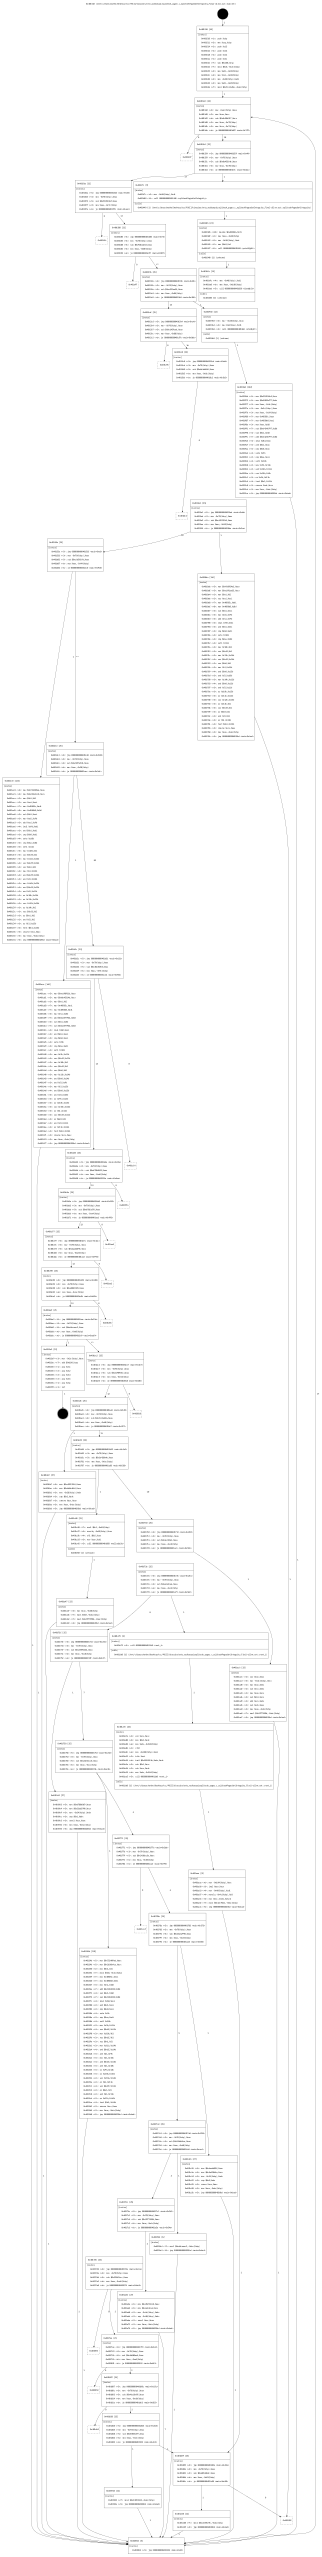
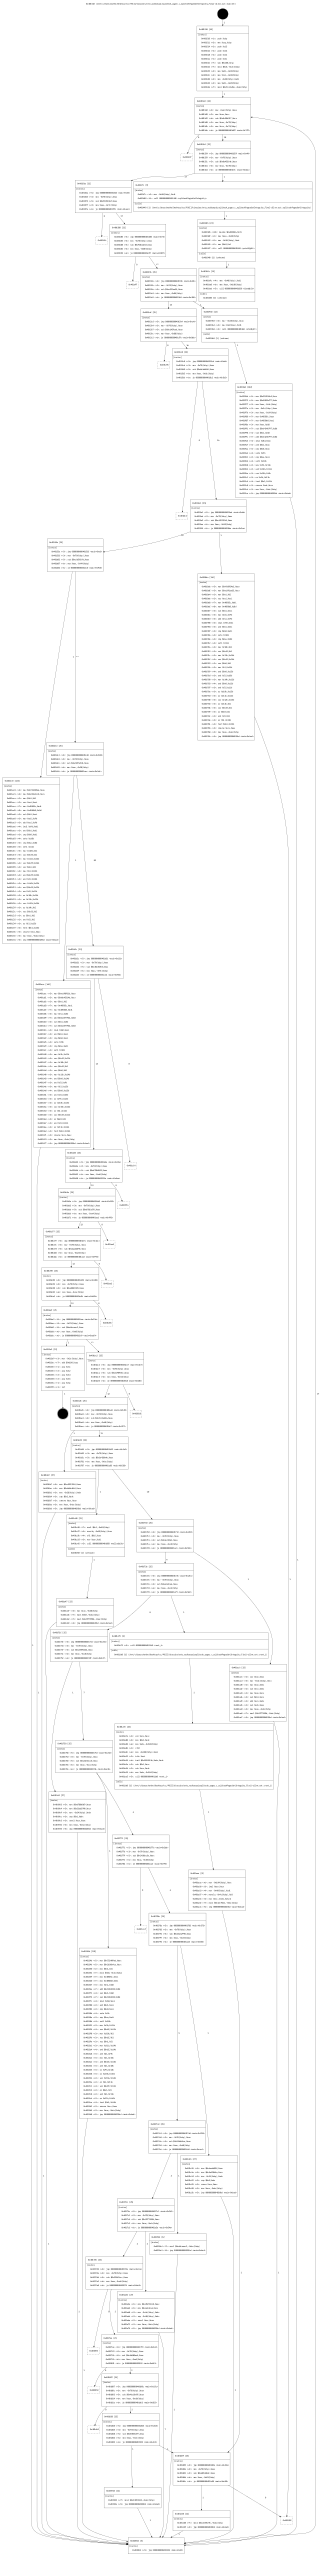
edge "0x4015c8 [25]" -> "0x4015e1 [25]": added, label "16"
edge "0x40170d [25]" -> "0x401726 [25]": added, label "9"
edge "0x4017bc [25]" -> "0x4017d5 [25]": added, label "2"
